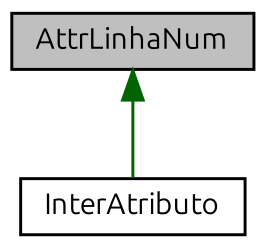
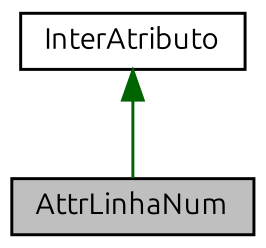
edge "InterAtributo" -> "AttrLinhaNum": reversed
